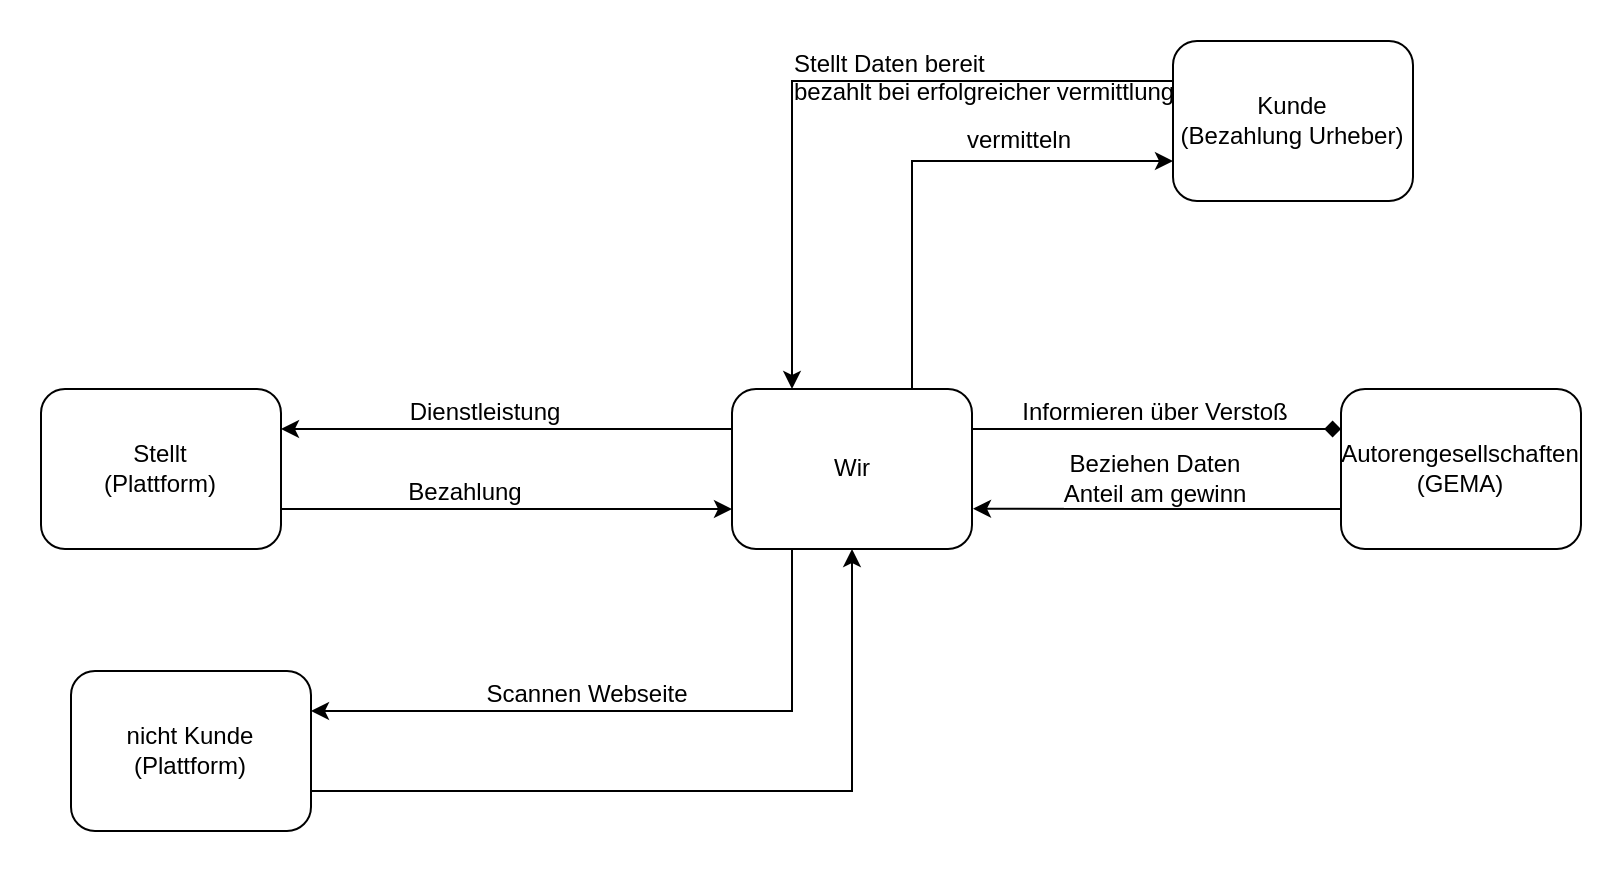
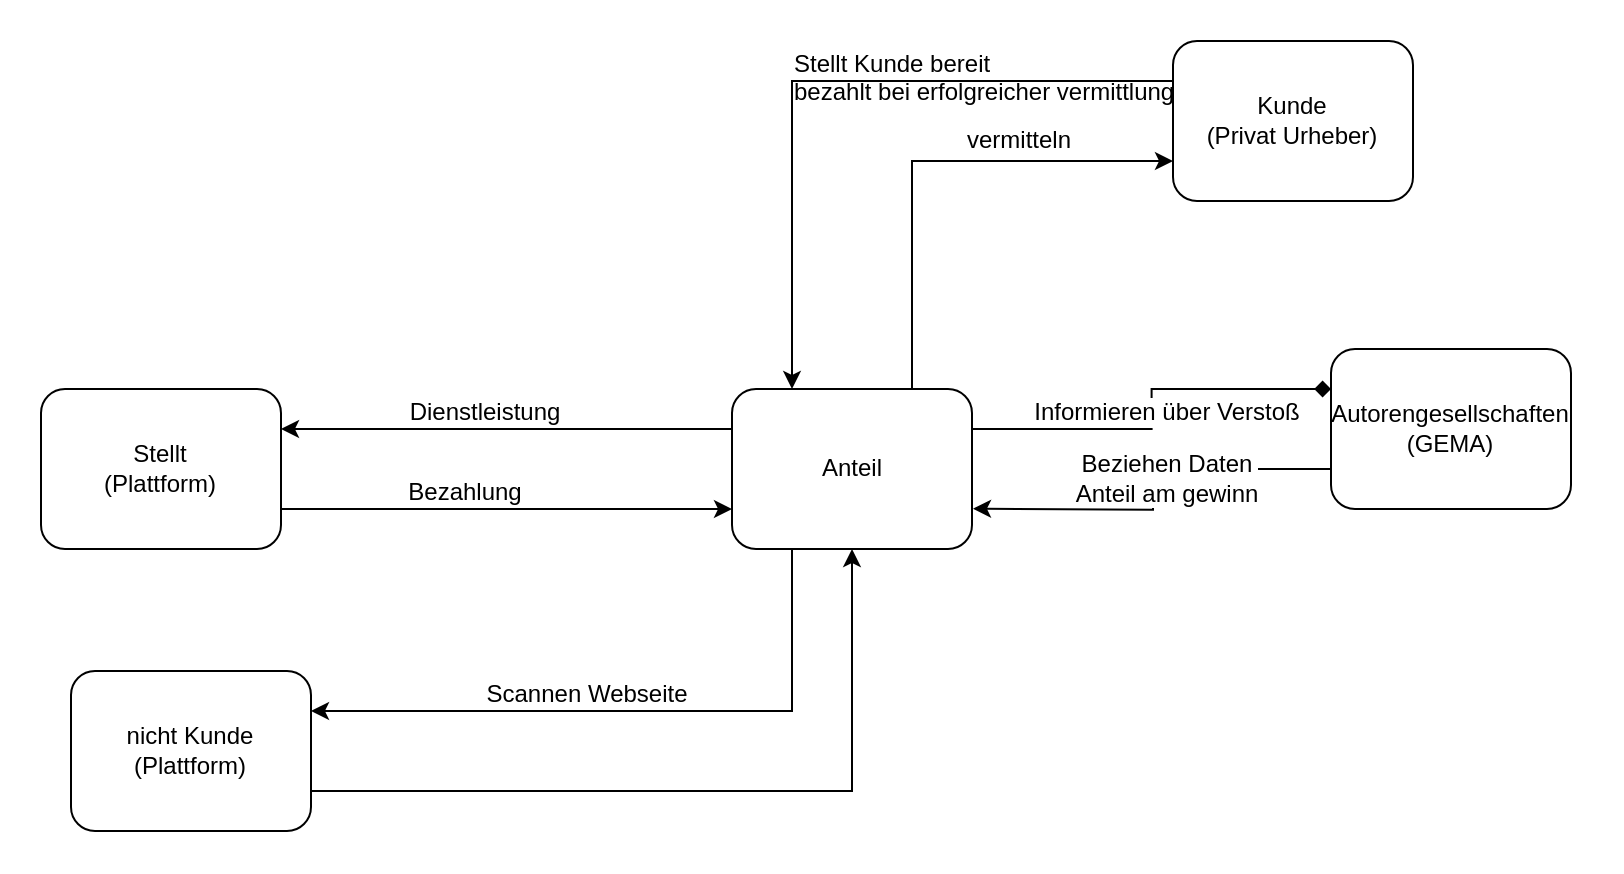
node "Stellt Daten bereit bezahlt bei erfolgreicher vermittlung": label "Stellt Daten bereit bezahlt bei erfolgreicher vermittlung" -> "Stellt Kunde bereit bezahlt bei erfolgreicher vermittlung"
node "Kunde (Bezahlung Urheber)": label "Kunde (Bezahlung Urheber)" -> "Kunde (Privat Urheber)"
node "Wir": label "Wir" -> "Anteil"
node "Autorengesellschaften (GEMA)": moved (1461, 469) -> (1451, 429)
